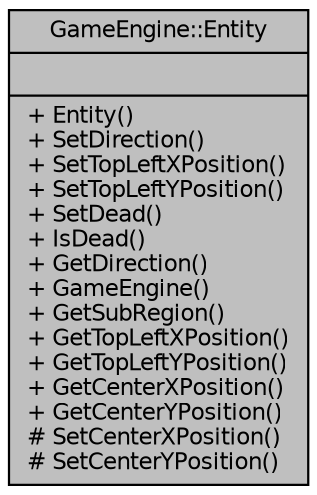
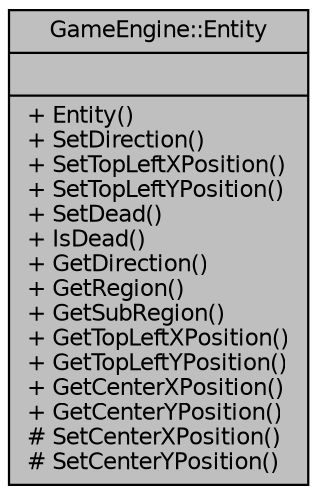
node "GameEngine::Entity": text "+ GameEngine()" -> "+ GetRegion()"
